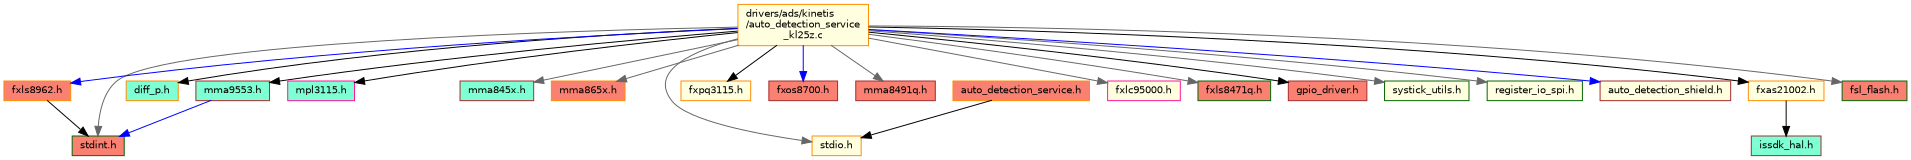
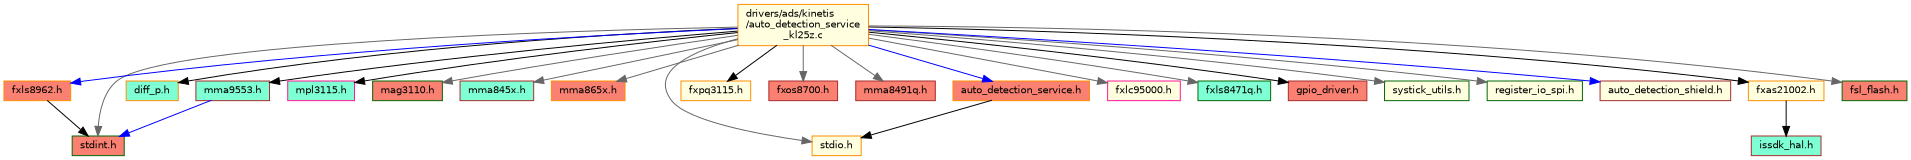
edge "drivers/ads/kinetis /auto_detection_service _kl25z.c" -> "fxos8700.h": color blue -> gray40
edge "drivers/ads/kinetis /auto_detection_service _kl25z.c" -> "auto_detection_service.h": added
node "mag3110.h": added
node "fxls8471q.h": fillcolor salmon -> aquamarine
